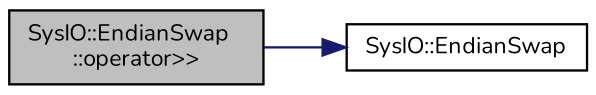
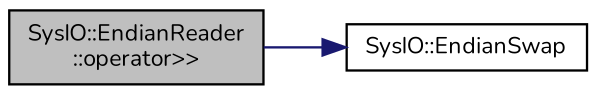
node "SysIO::EndianSwap ::operator>>": label "SysIO::EndianSwap ::operator>>" -> "SysIO::EndianReader ::operator>>"
